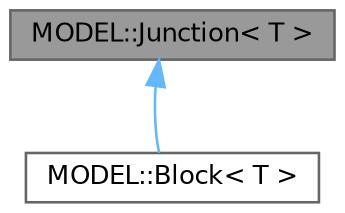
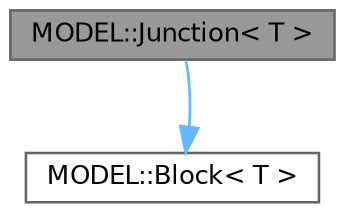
edge "MODEL::Block< T >" -> "MODEL::Junction< T >": reversed
